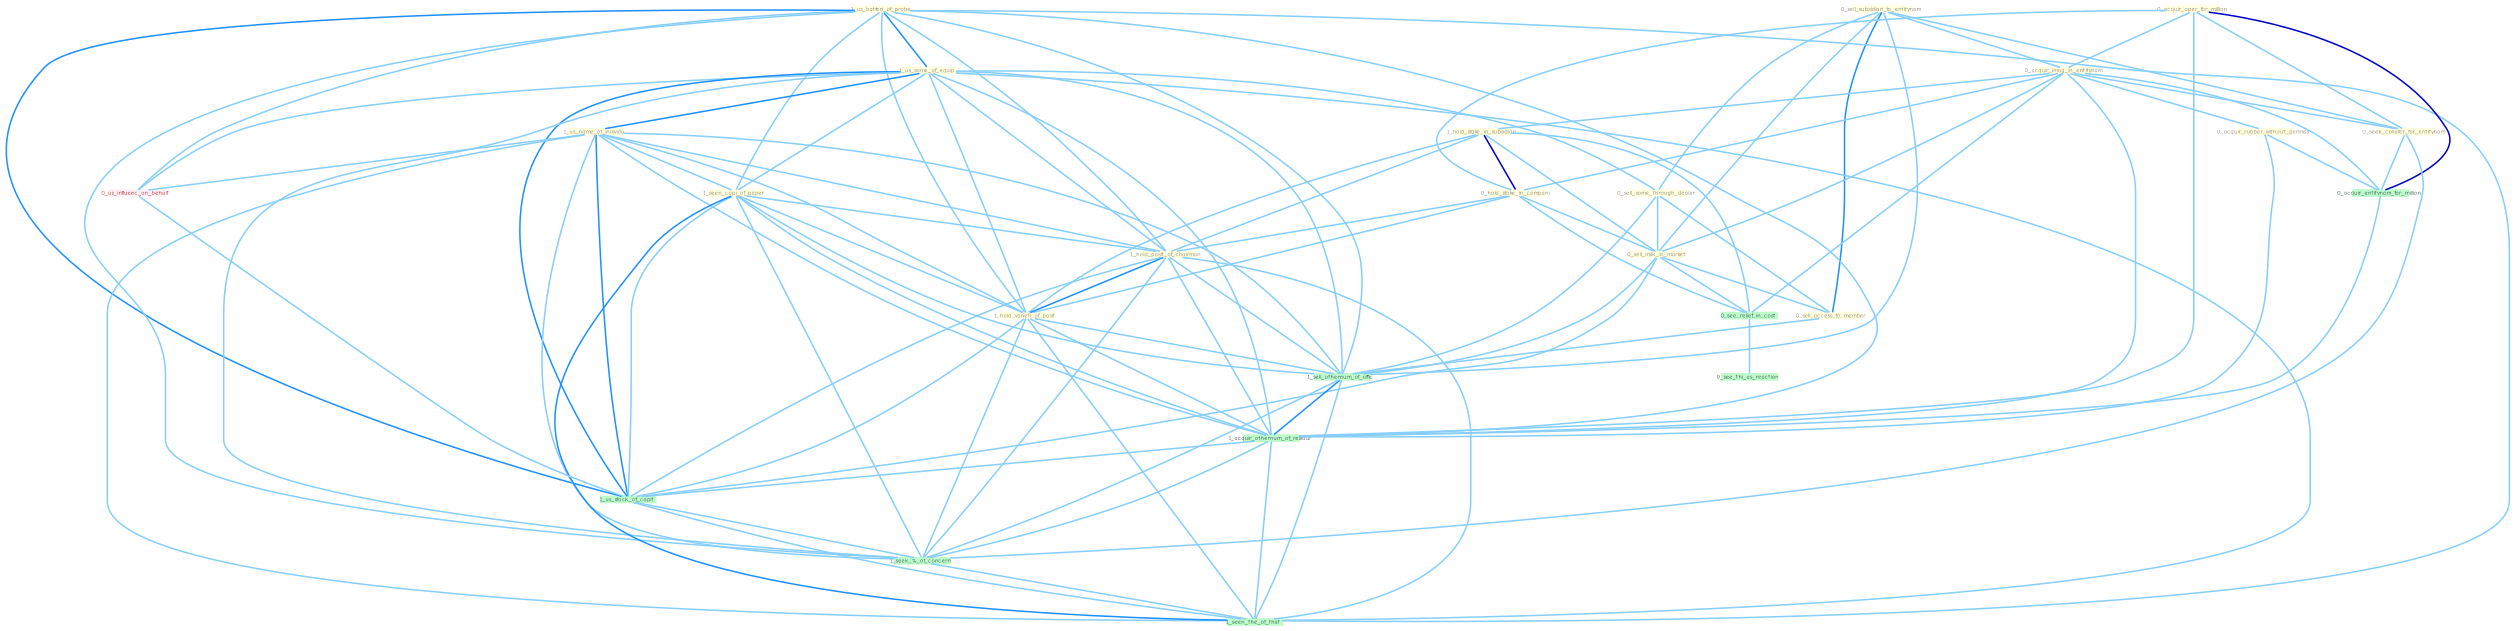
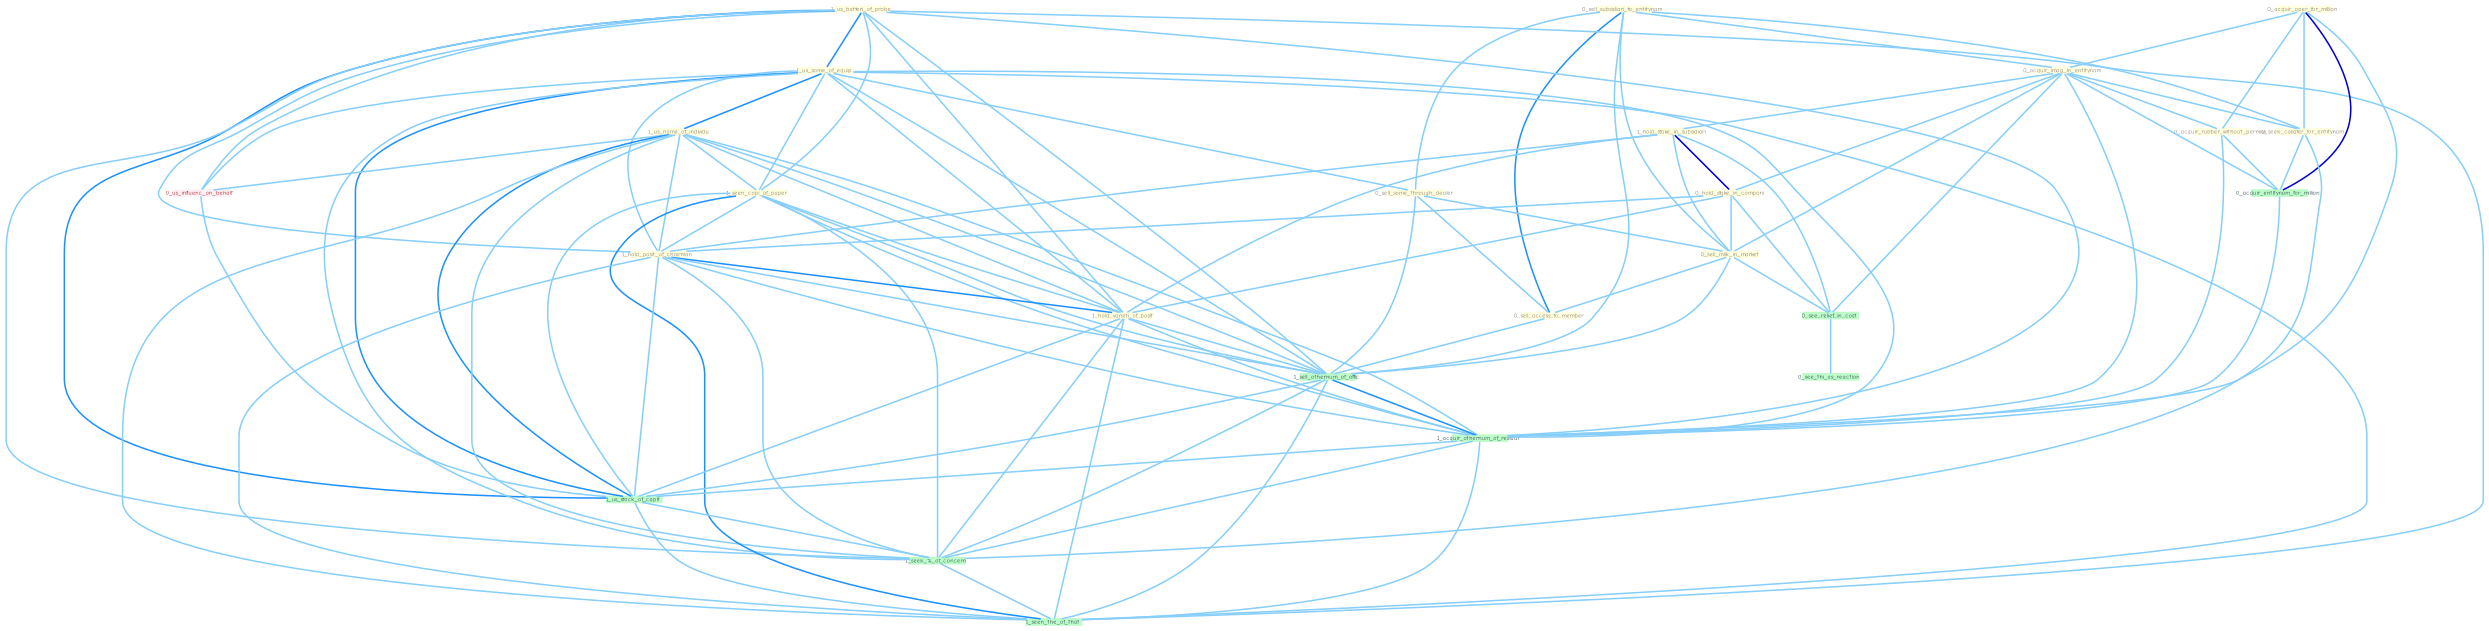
edge "0_acquir_oper_for_million" -- "0_hold_stake_in_compani": now "0_acquir_oper_for_million" -- "0_acquir_rubber_without_permiss"
edge "0_sell_milk_in_market" -- "1_us_stock_of_capit": now "1_sell_othernum_of_offic" -- "1_us_stock_of_capit"
